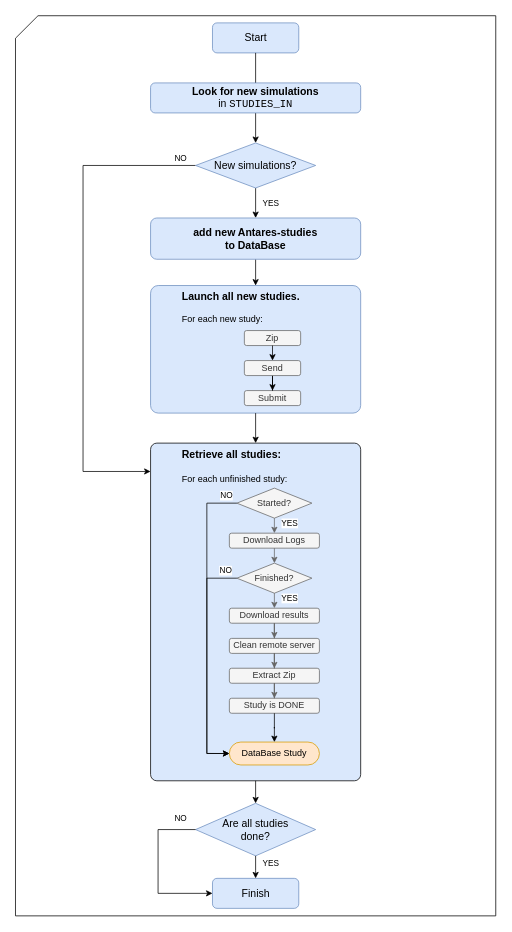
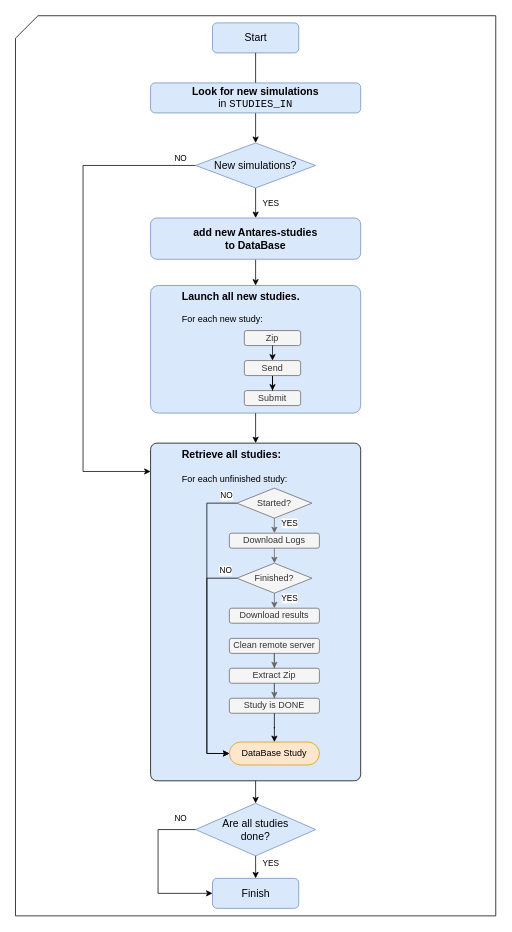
edge "Download results" -> "Clean remote server": removed
